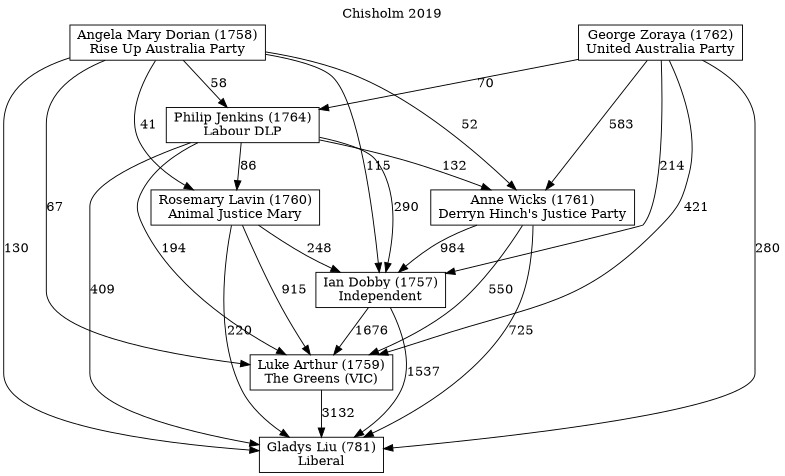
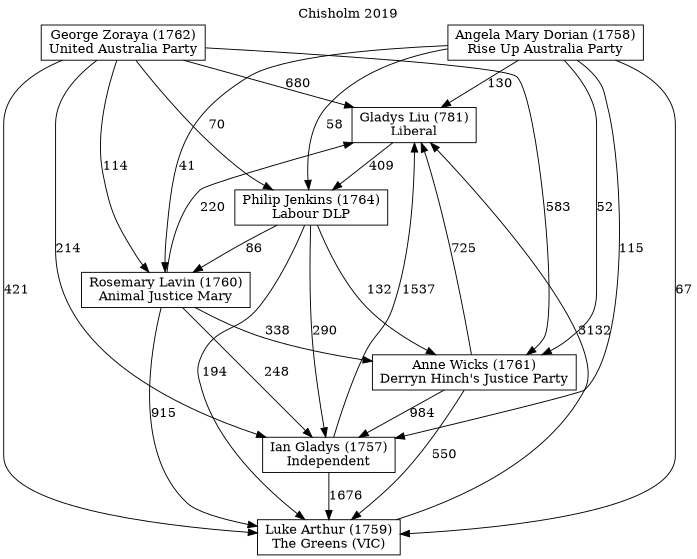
edge "George Zoraya (1762) United Australia Party" -> "Rosemary Lavin (1760) Animal Justice Mary": added, label "114"
edge "George Zoraya (1762) United Australia Party" -> "Gladys Liu (781) Liberal": label "280" -> "680"
node "Ian Dobby (1757) Independent": label "Ian Dobby (1757) Independent" -> "Ian Gladys (1757) Independent"
edge "Philip Jenkins (1764) Labour DLP" -> "Gladys Liu (781) Liberal": reversed
edge "Rosemary Lavin (1760) Animal Justice Mary" -> "Anne Wicks (1761) Derryn Hinch's Justice Party": added, label "338"
